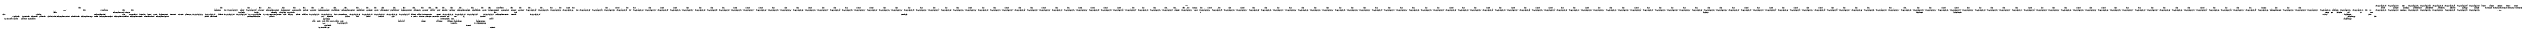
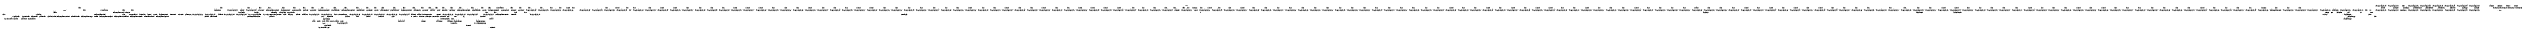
node ":audioGenre": removed
edge "NULL" -> "2992768f:1570a853489:-7f7f": now "2992768f:1570a853489:-7fb7" -> "2992768f:1570a853489:-7f7f"
edge "NULL" -> "2992768f:1570a853489:-7fb1": now "2992768f:1570a853489:-7fea" -> "2992768f:1570a853489:-7fb1"
edge "NULL" -> "2992768f:1570a853489:-7fe5": label "rdf:rest" -> ":userNature"
